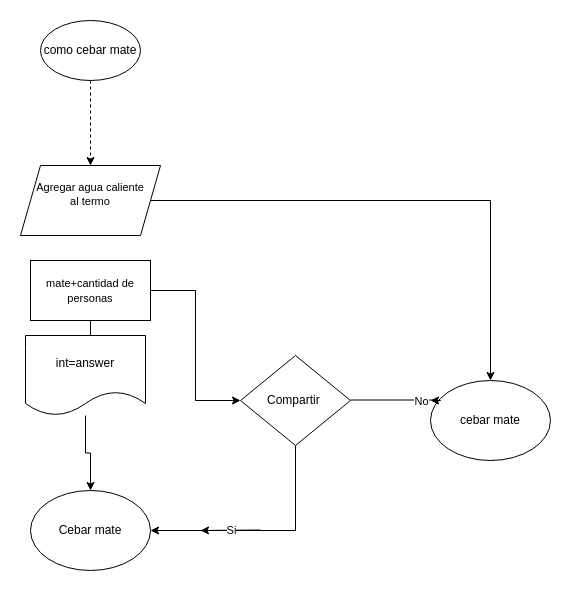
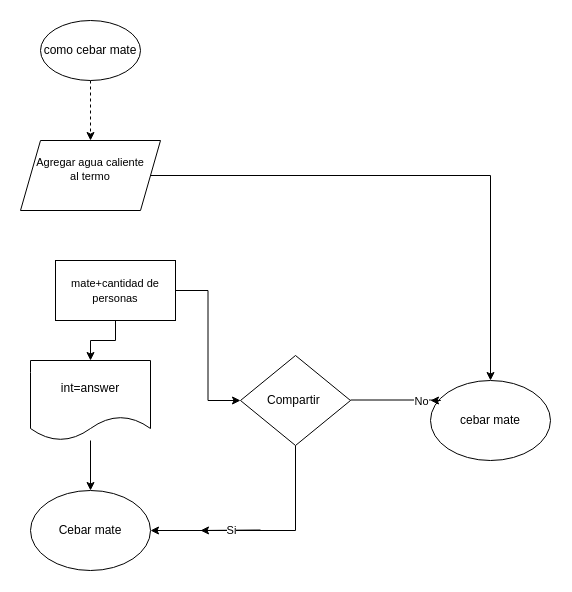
node "Agregar agua caliente al termo": moved (91, 201) -> (91, 176)
node "mate+cantidad de personas": moved (91, 291) -> (116, 291)
node "int=answer": moved (86, 376) -> (91, 401)
